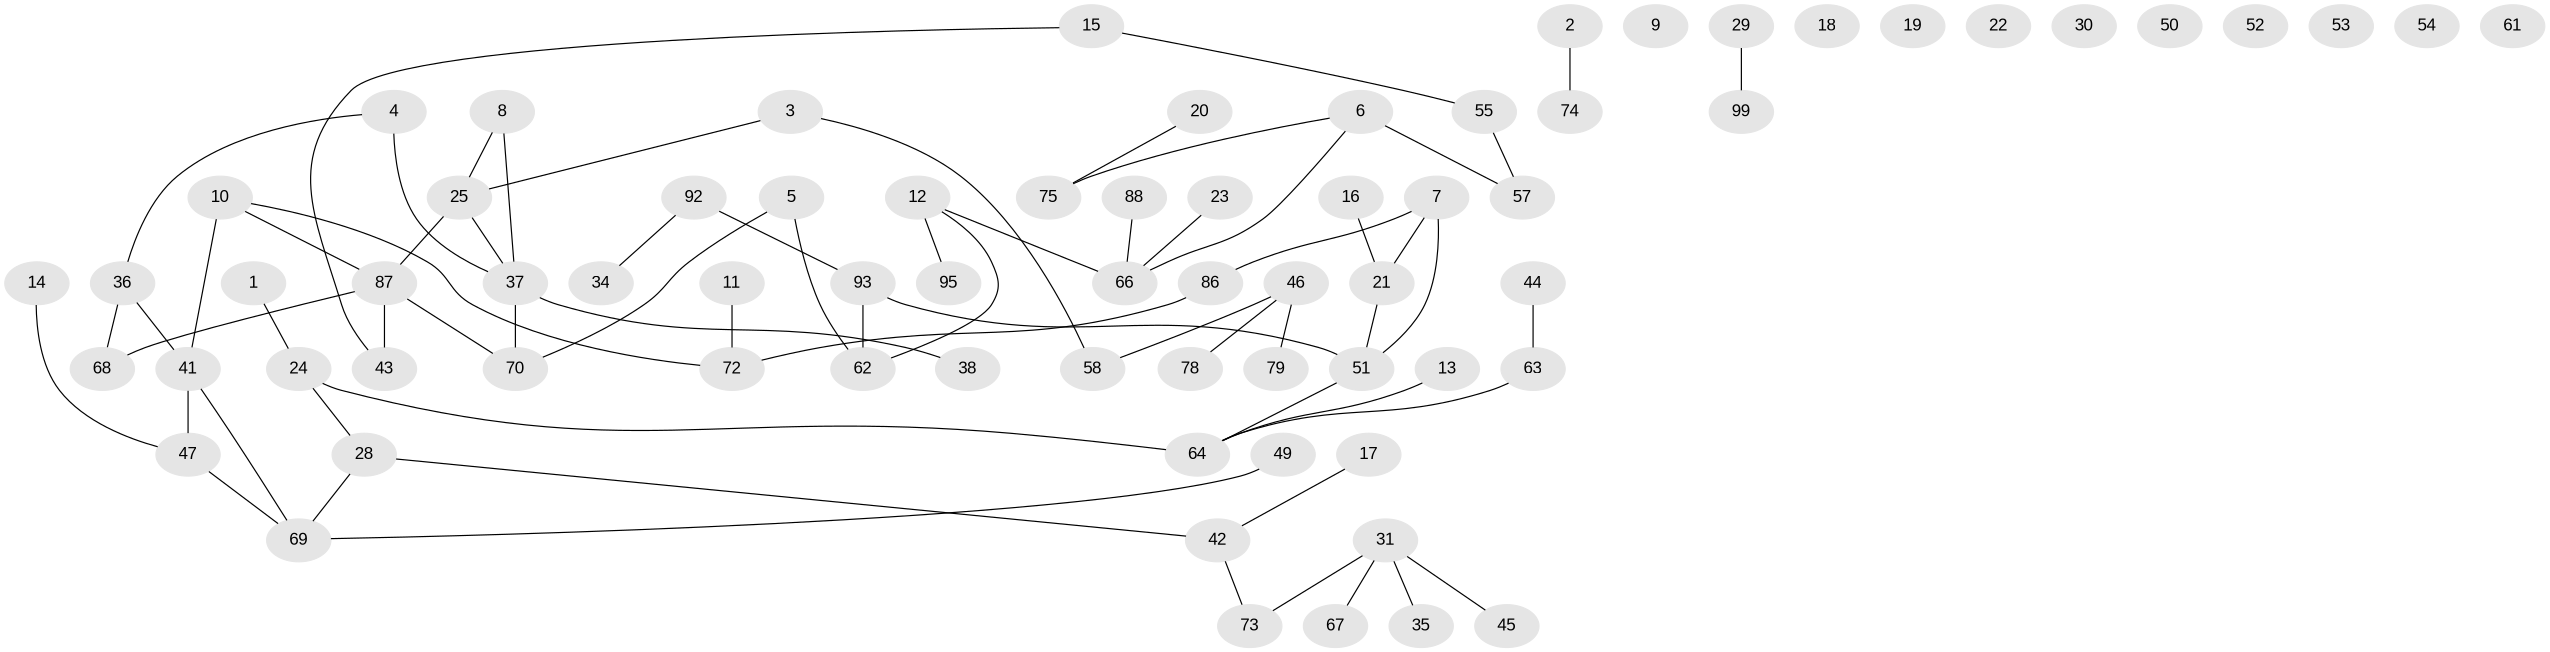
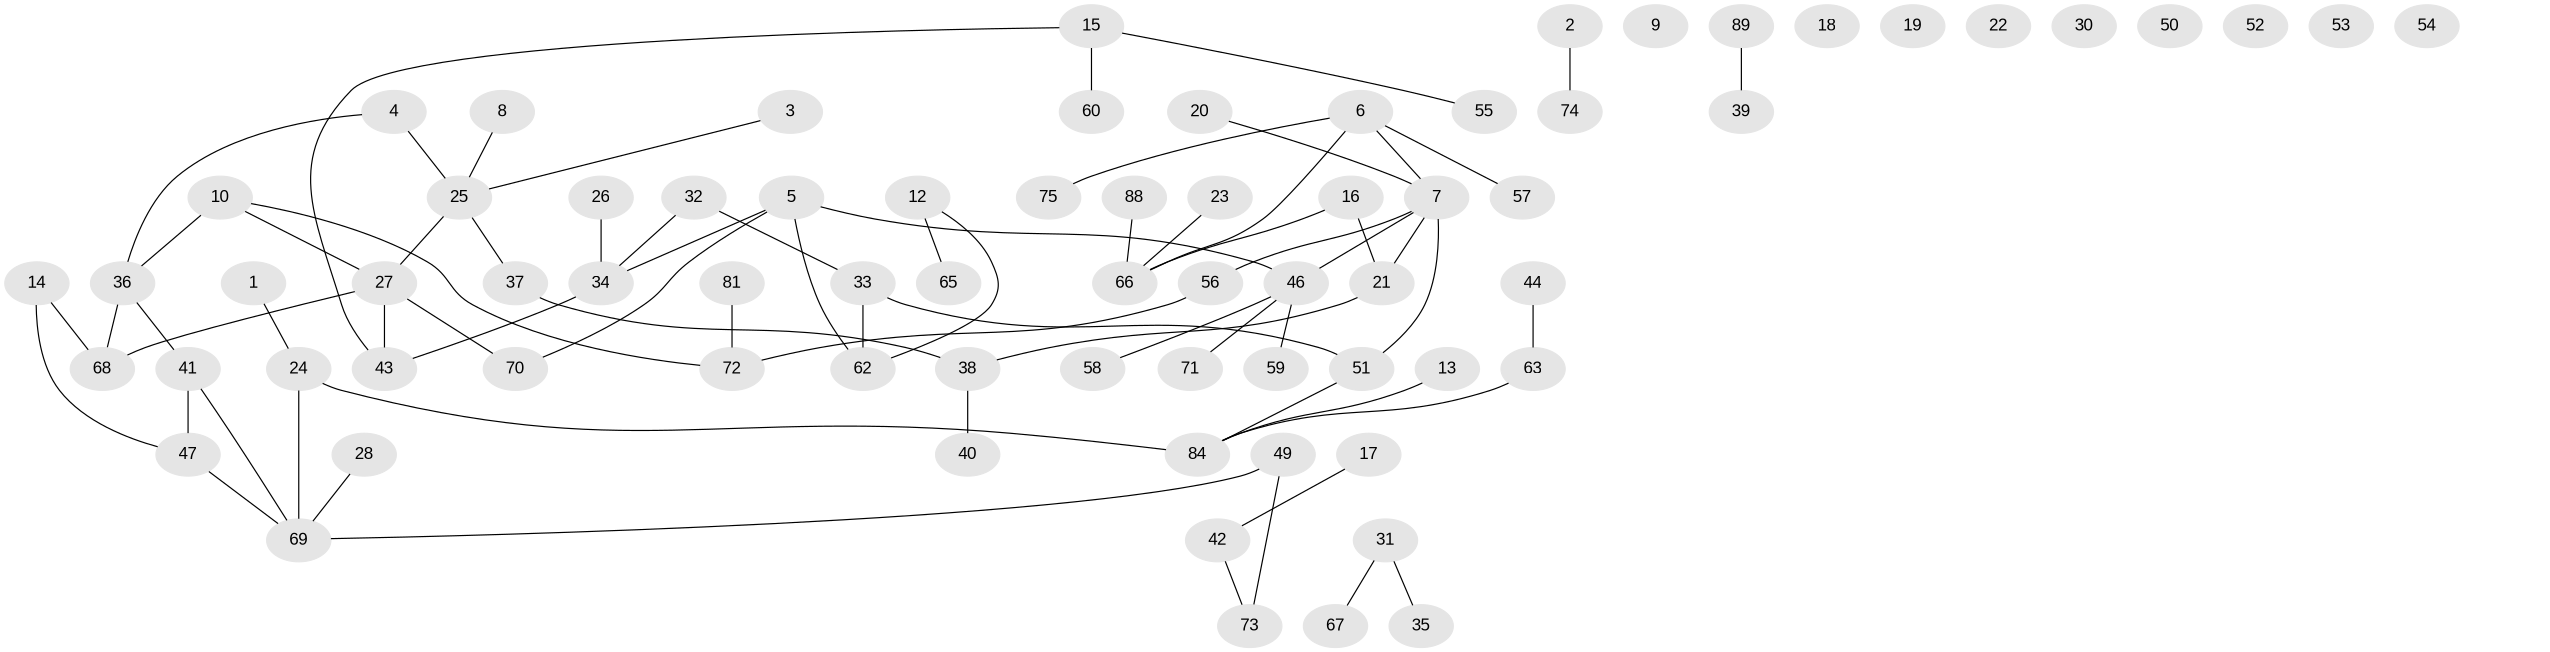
node "29": label "29" -> "89"
node "61": removed
node "60": added
node "99": label "99" -> "39"
edge "20" -- "75": now "20" -- "7"
edge "6" -- "7": added
edge "55" -- "57": removed
edge "3" -- "58": removed
edge "8" -- "37": removed
node "26": added
node "92": label "92" -> "32"
edge "4" -- "37": now "4" -- "25"
edge "12" -- "66": now "16" -- "66"
edge "5" -- "46": added
edge "7" -- "46": added
edge "5" -- "34": added
edge "10" -- "41": now "10" -- "36"
node "87": label "87" -> "27"
node "11": label "11" -> "81"
node "93": label "93" -> "33"
node "95": label "95" -> "65"
node "86": label "86" -> "56"
edge "14" -- "68": added
edge "21" -- "51": now "21" -- "38"
edge "34" -- "43": added
edge "37" -- "70": removed
node "78": label "78" -> "71"
node "79": label "79" -> "59"
edge "24" -- "28": now "24" -- "69"
node "40": added
node "64": label "64" -> "84"
edge "28" -- "42": removed
edge "31" -- "73": now "49" -- "73"
node "45": removed
